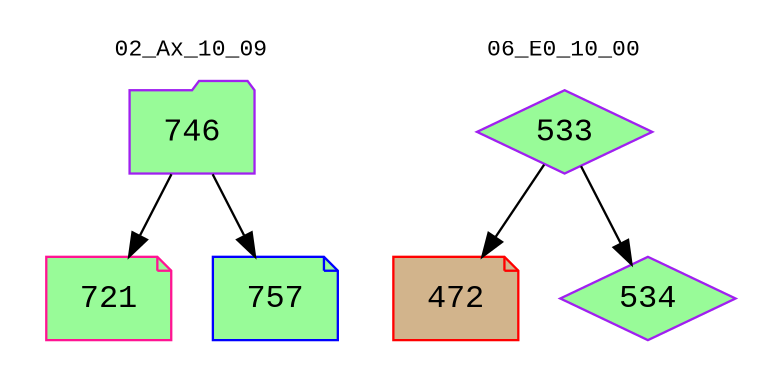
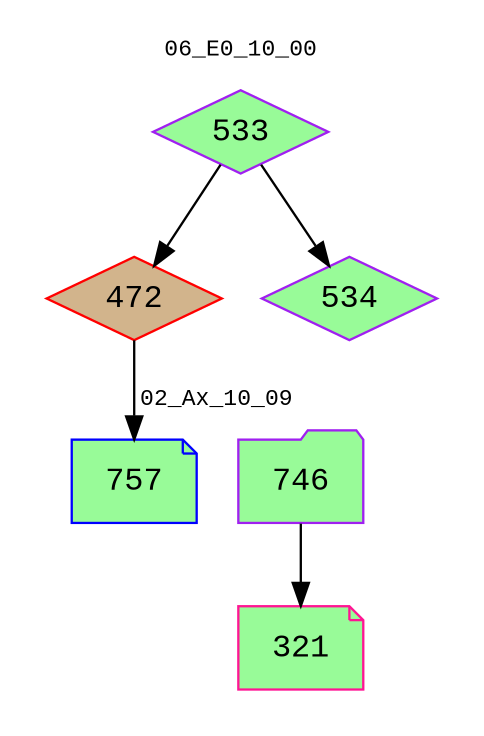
edge "746" -> "757": now "472" -> "757"
node "721": label "721" -> "321"
node "472": shape note -> diamond
